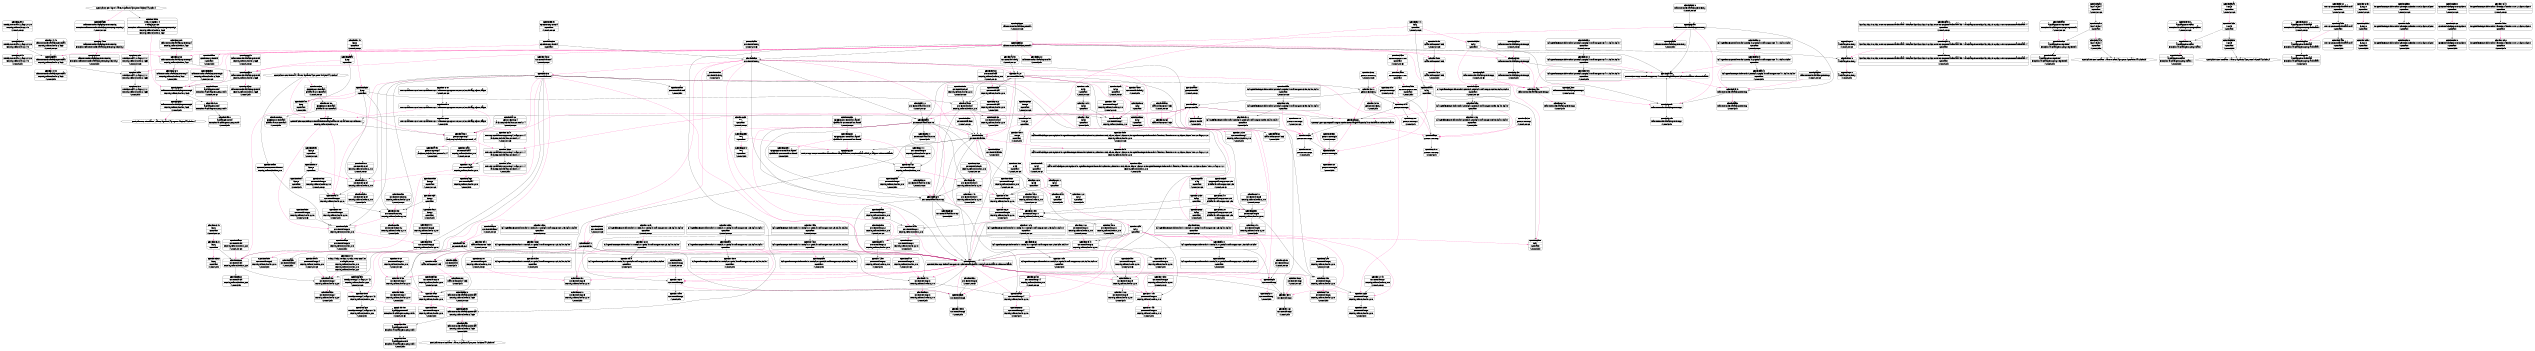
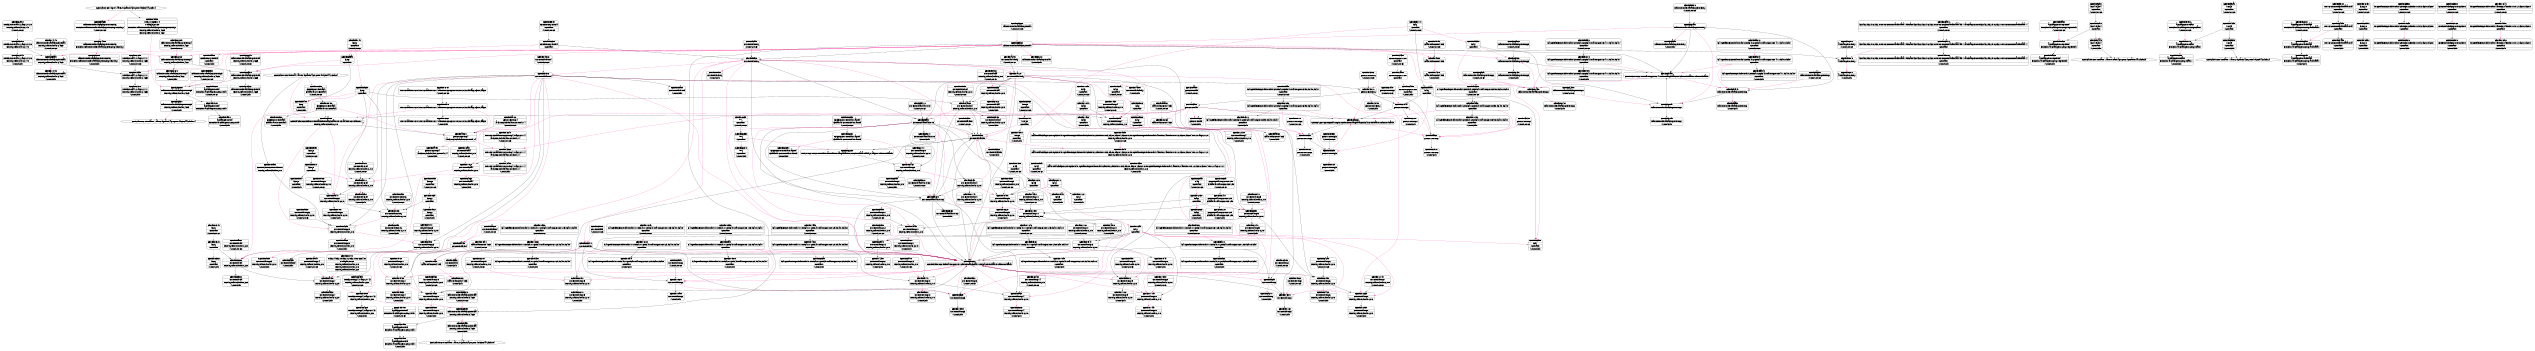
node "CE0x58615c0": removed
node "CE0x588dd10": text "current_sid:tmp23" -> "body_sid:tmp23"
